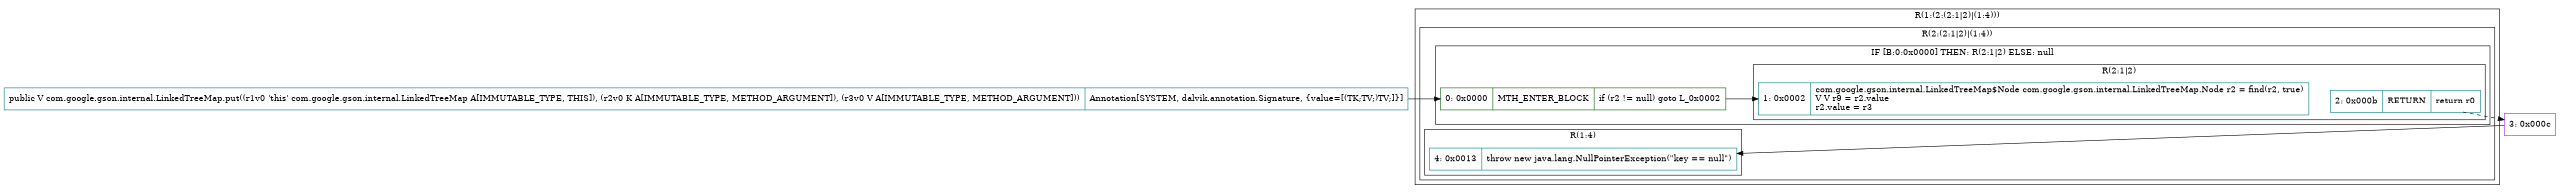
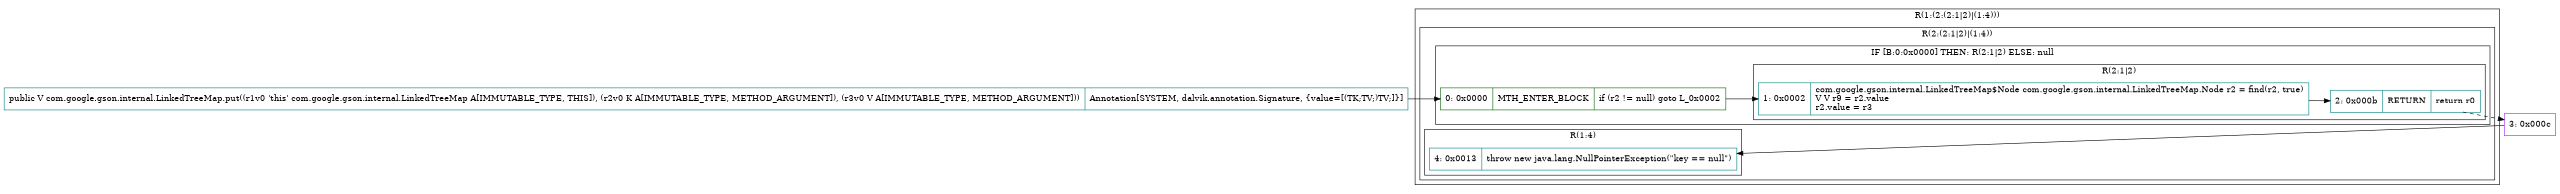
edge "1: 0x0002" -> "2: 0x000b": added
